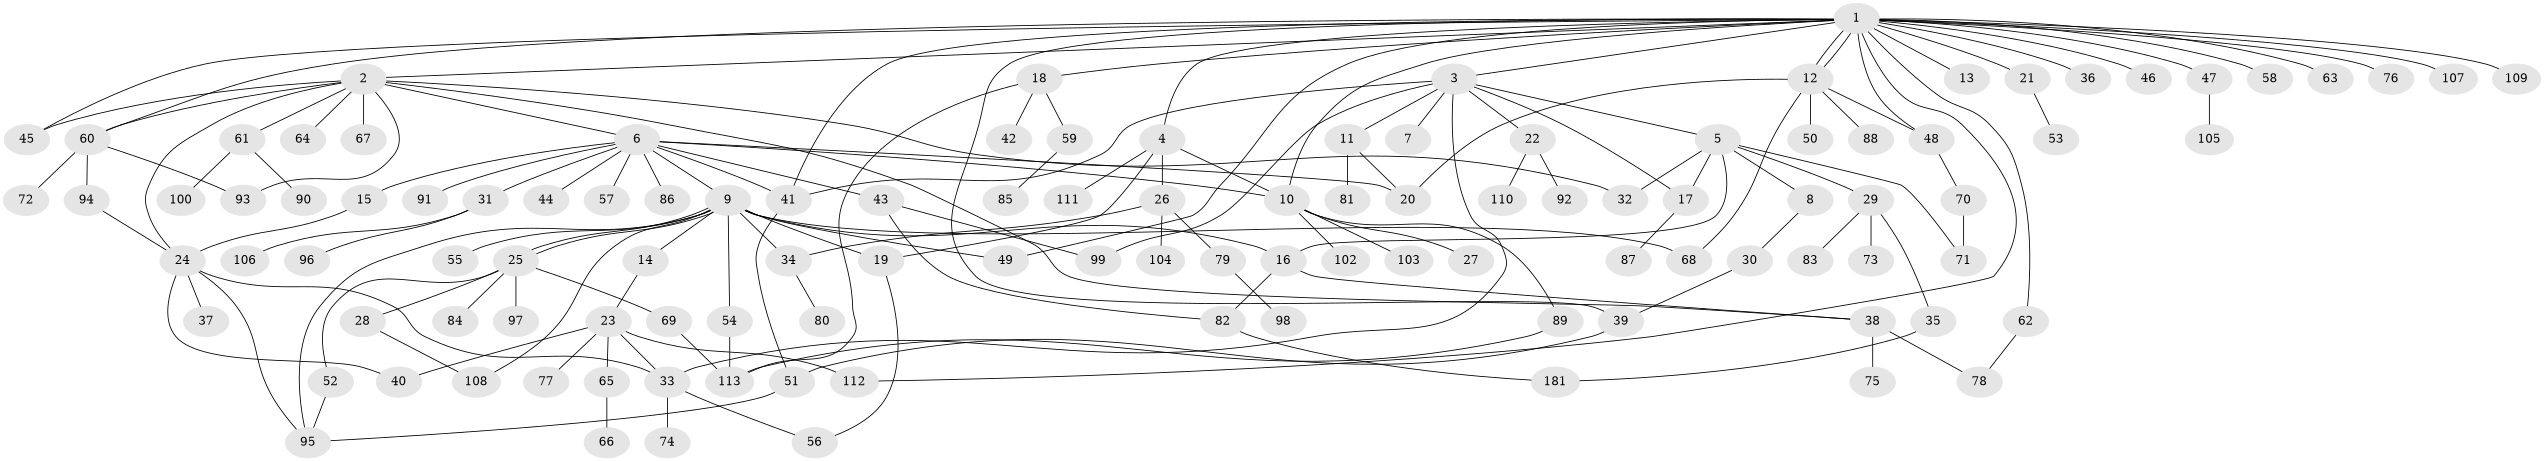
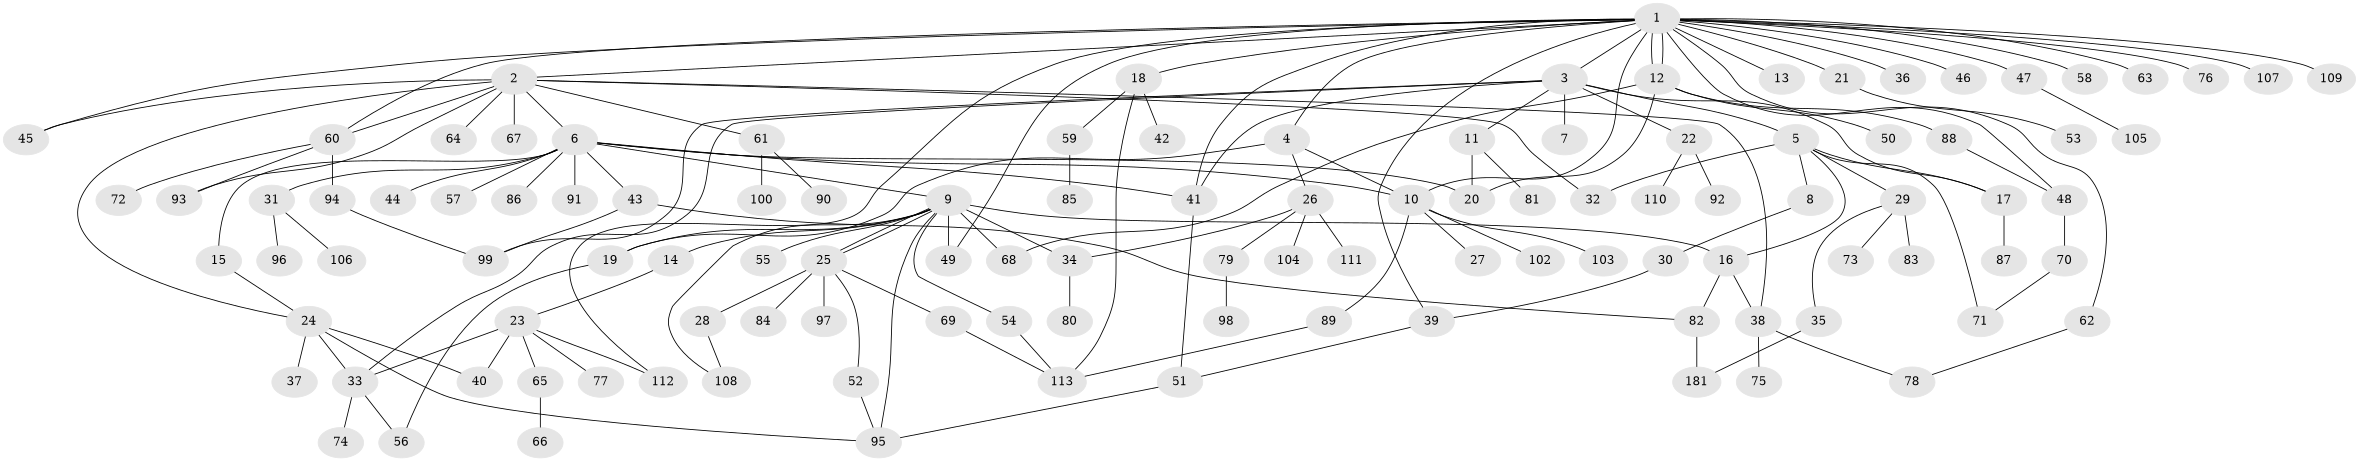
edge "12" -- "48": now "88" -- "48"
edge "4" -- "111": now "26" -- "111"
edge "94" -- "24": now "94" -- "99"
